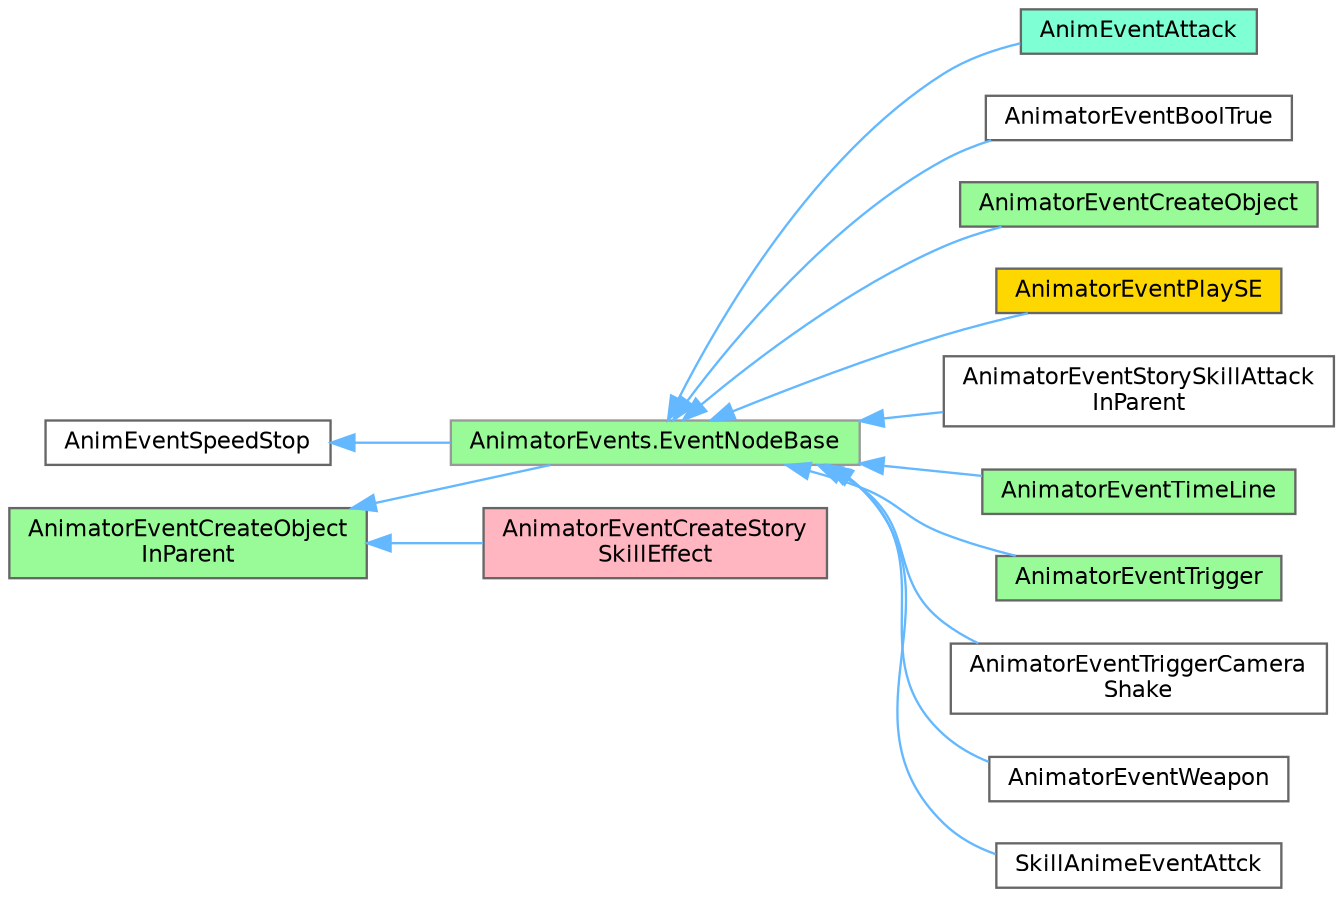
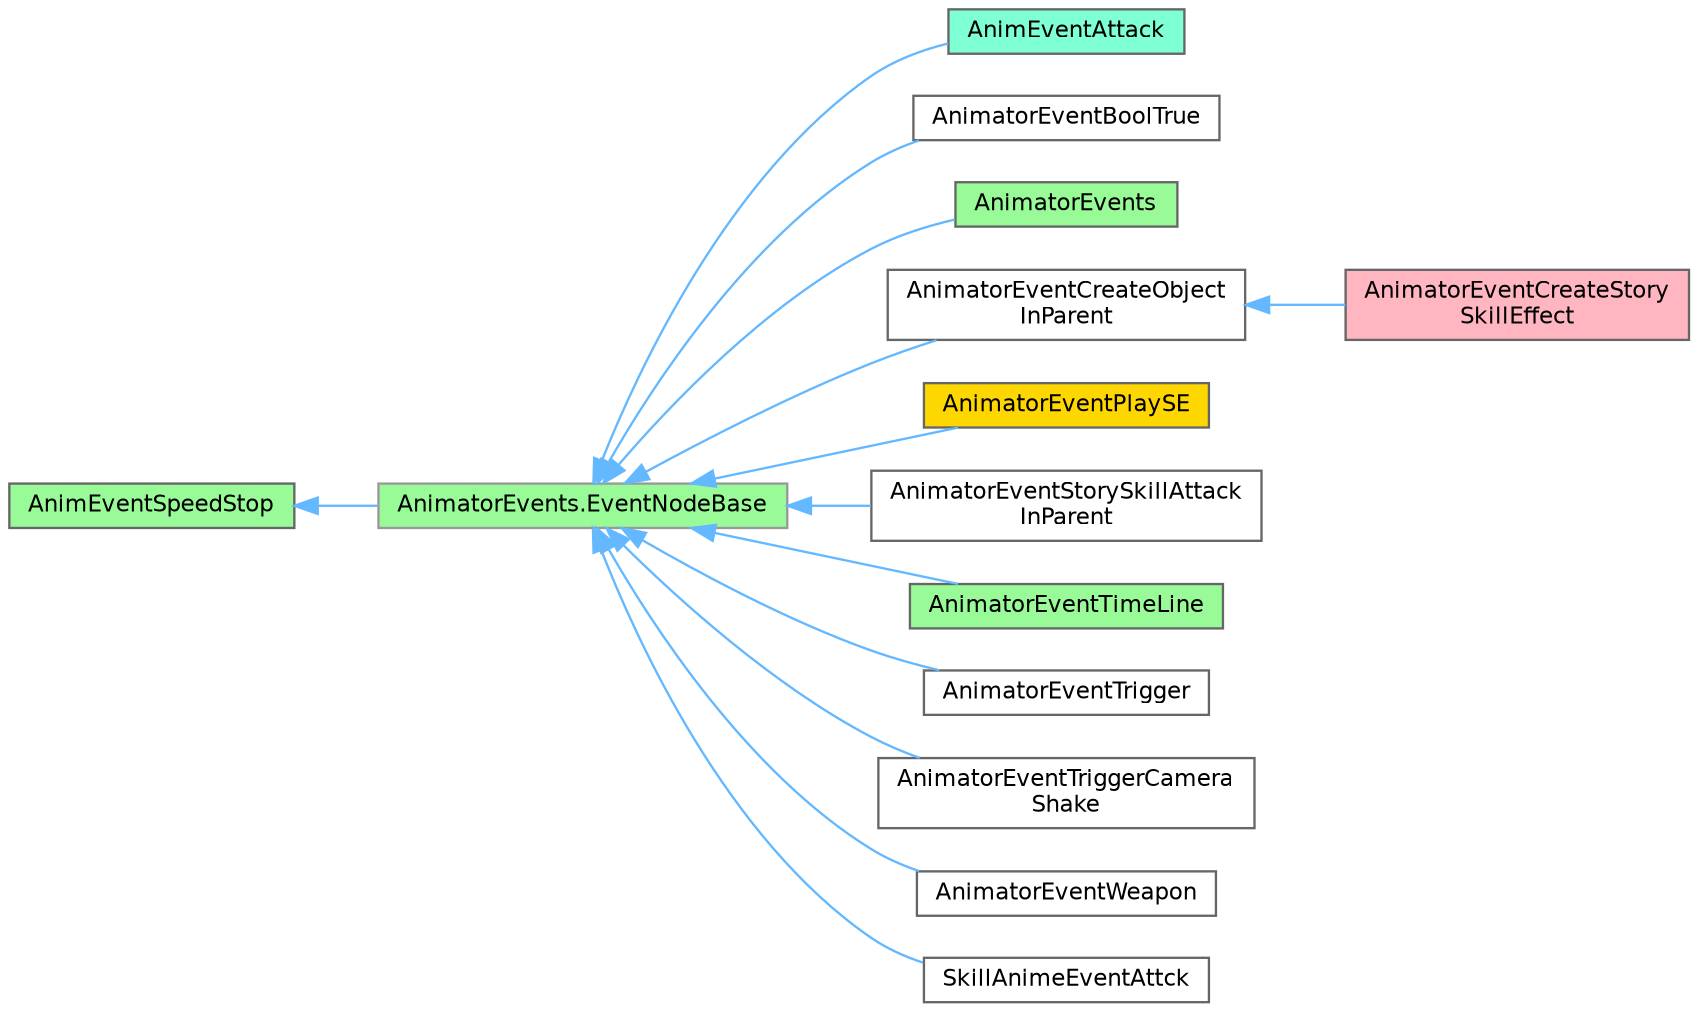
node "AnimatorEventCreateObject": label "AnimatorEventCreateObject" -> "AnimatorEvents"
node "AnimEventSpeedStop": fillcolor white -> palegreen
edge "AnimatorEvents.EventNodeBase" -> "AnimatorEventCreateObject InParent": reversed
node "AnimatorEventCreateObject InParent": fillcolor palegreen -> white
node "AnimatorEventTrigger": fillcolor palegreen -> white
